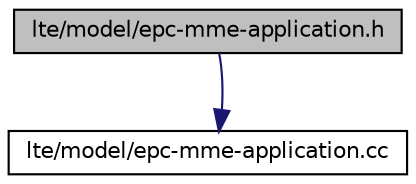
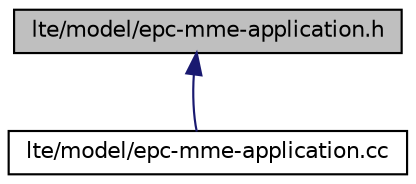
edge "lte/model/epc-mme-application.h" -> "lte/model/epc-mme-application.cc": reversed
